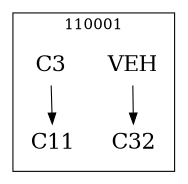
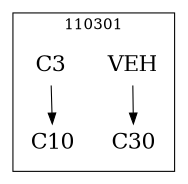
cluster "110001": label "110001" -> "110301"
node "C11": label "C11" -> "C10"
node "C32": label "C32" -> "C30"
